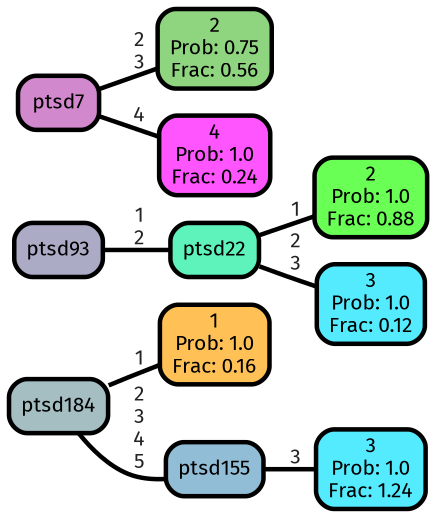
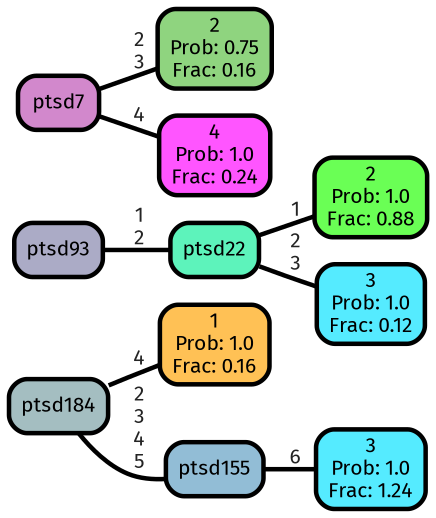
node "2 Prob: 0.75 Frac: 0.56": label "2 Prob: 0.75 Frac: 0.56" -> "2 Prob: 0.75 Frac: 0.16"
edge "1 Prob: 1.0 Frac: 0.16" -- "ptsd184": label " 1" -> " 4"
edge "ptsd155" -- "3 Prob: 1.0 Frac: 1.24": label " 3" -> " 6"
